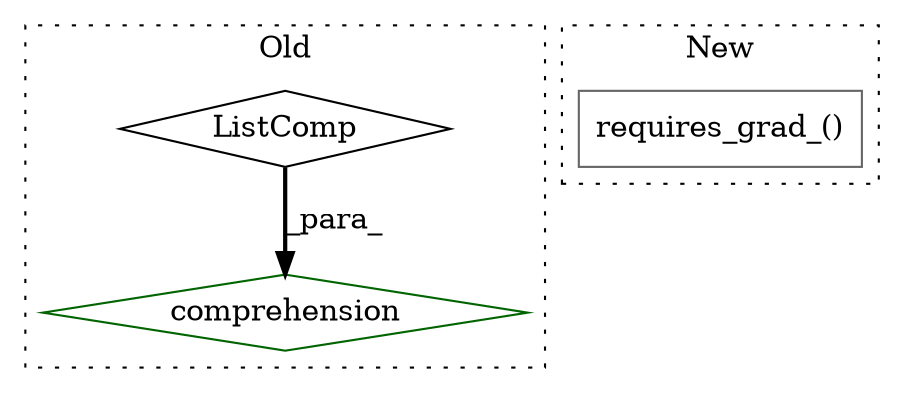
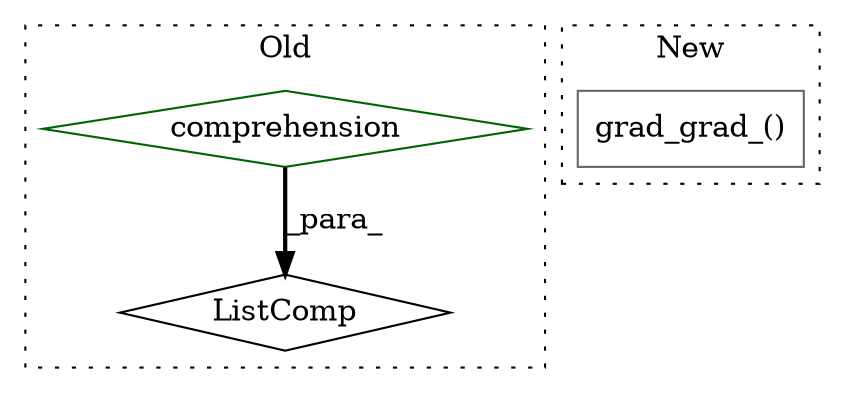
node "requires_grad_()": label "requires_grad_()" -> "grad_grad_()"
edge "ListComp" -> "comprehension": reversed
